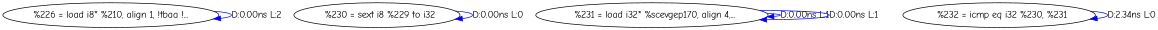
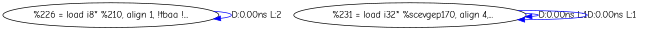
node "%230 = sext i8 %229 to i32": removed
node "%232 = icmp eq i32 %230, %231": removed
